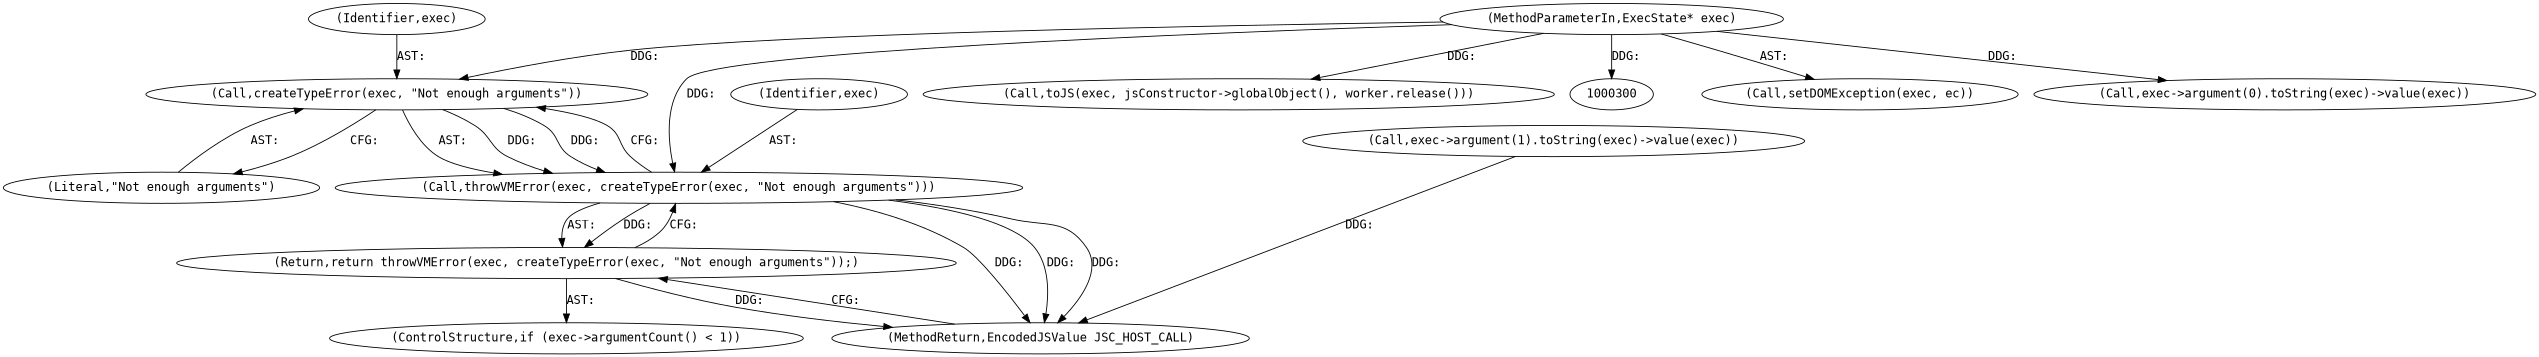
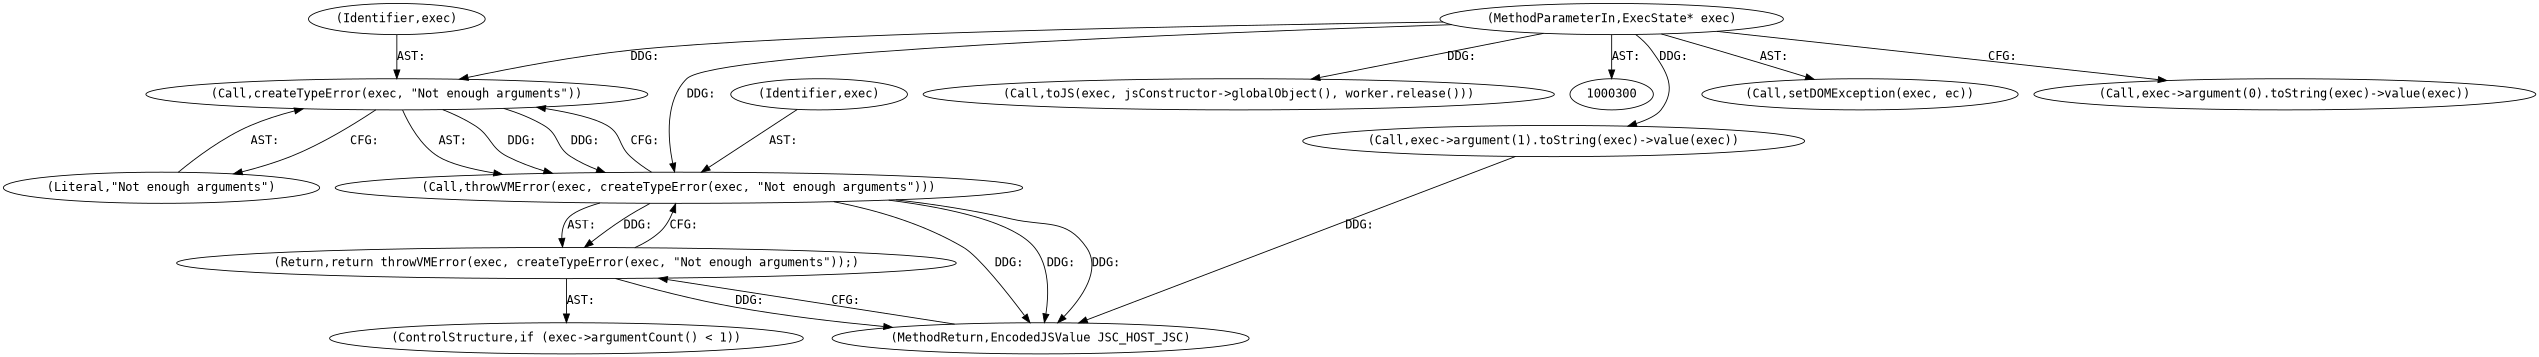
edge "(MethodParameterIn,ExecState* exec)" -> "1000300": label "DDG: " -> "AST: "
edge "(MethodParameterIn,ExecState* exec)" -> "(Call,exec->argument(0).toString(exec)->value(exec))": label "DDG: " -> "CFG: "
edge "(MethodParameterIn,ExecState* exec)" -> "(Call,exec->argument(1).toString(exec)->value(exec))": added, label "DDG:"
node "(MethodReturn,EncodedJSValue JSC_HOST_CALL)": label "(MethodReturn,EncodedJSValue JSC_HOST_CALL)" -> "(MethodReturn,EncodedJSValue JSC_HOST_JSC)"
